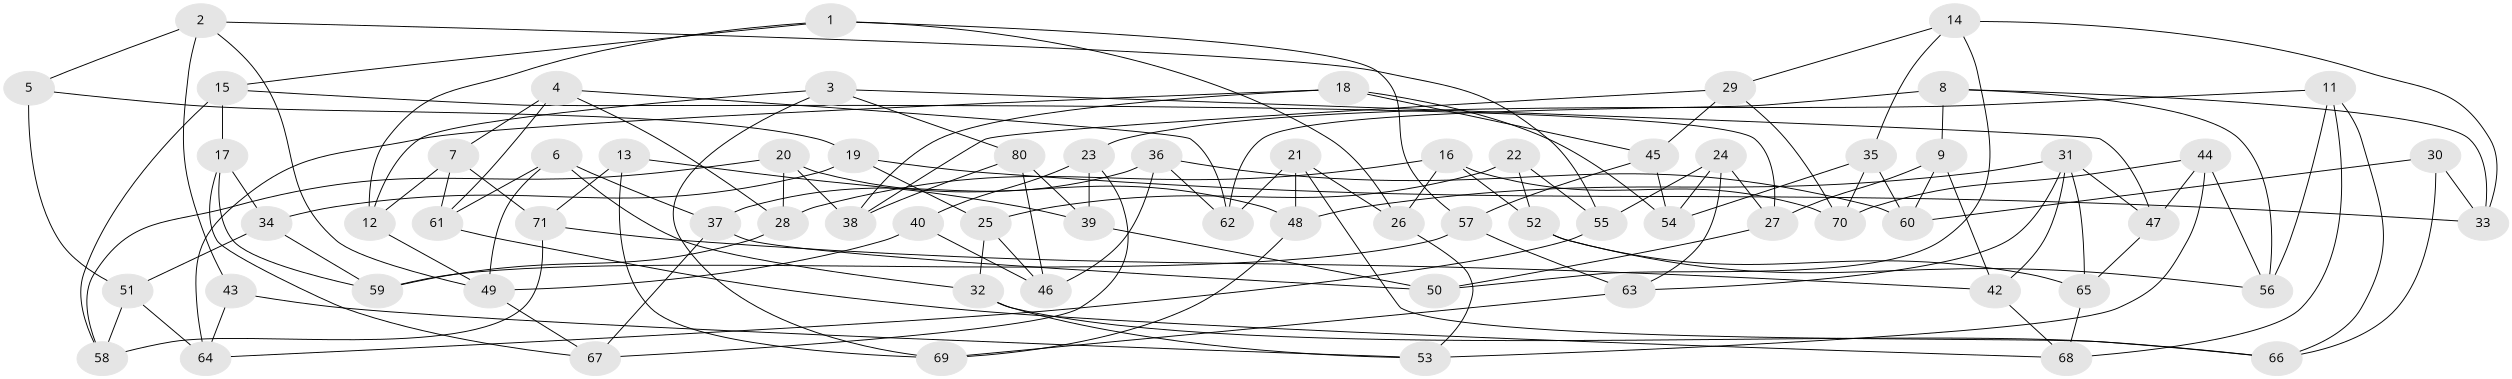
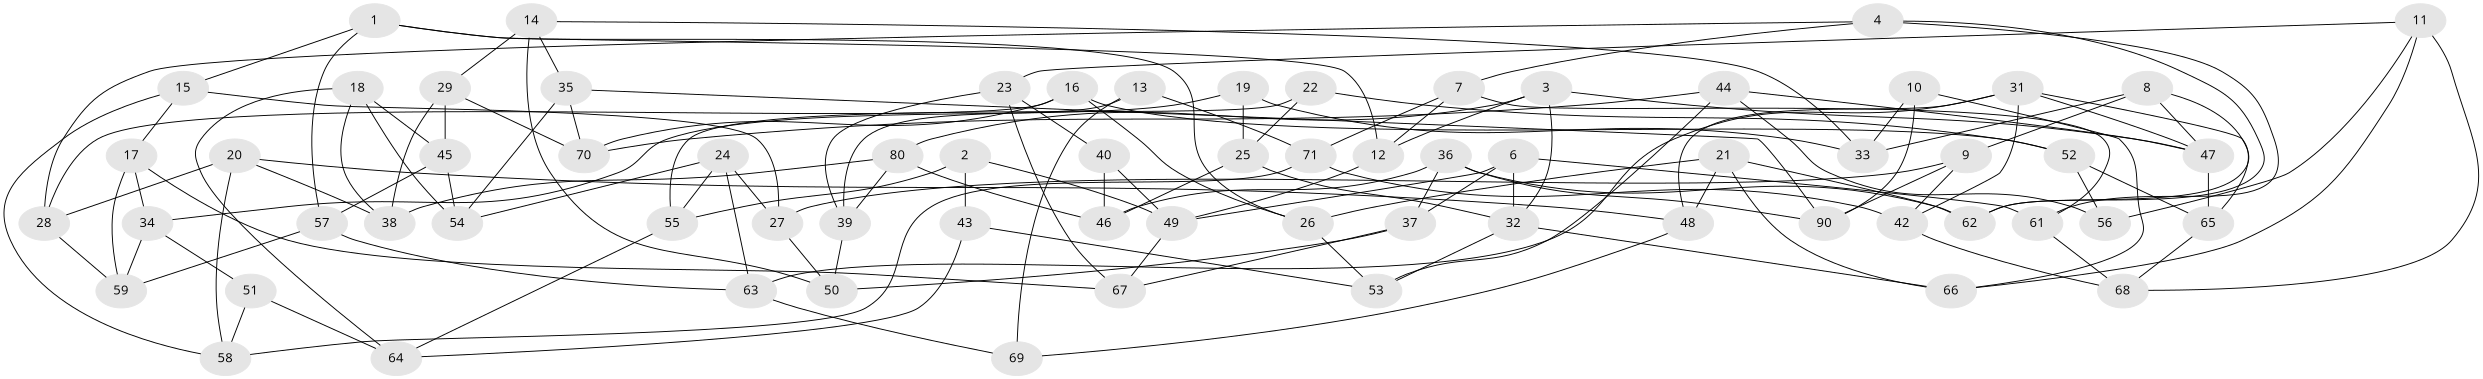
node "5": removed
edge "8" -- "56": now "8" -- "47"
node "30": label "30" -> "10"
node "60": label "60" -> "90"
edge "3" -- "69": now "3" -- "32"
